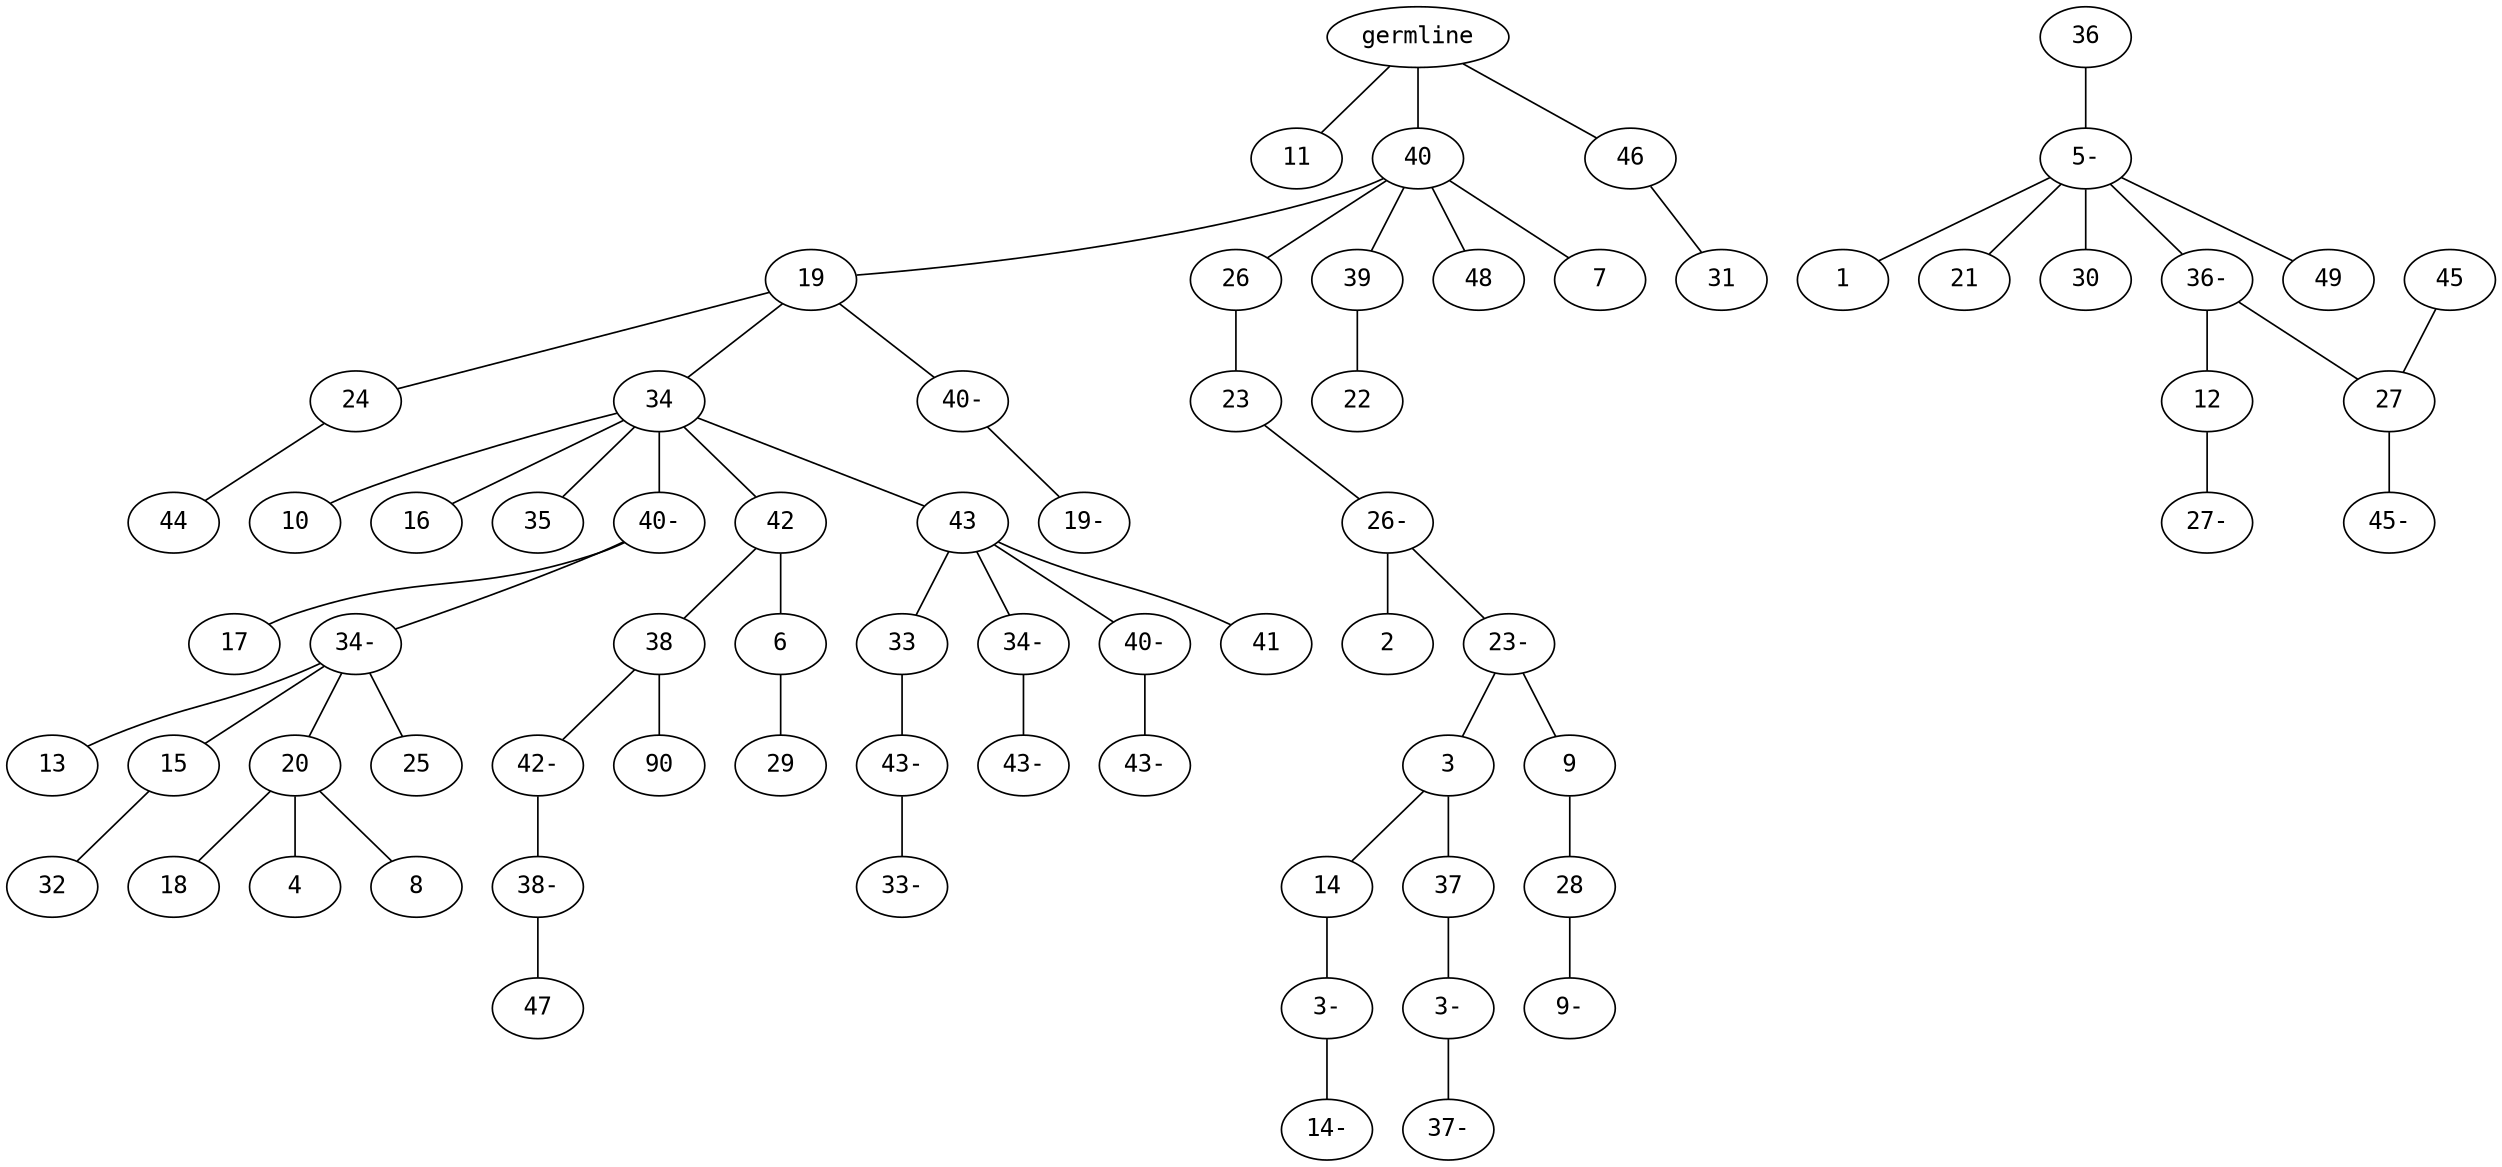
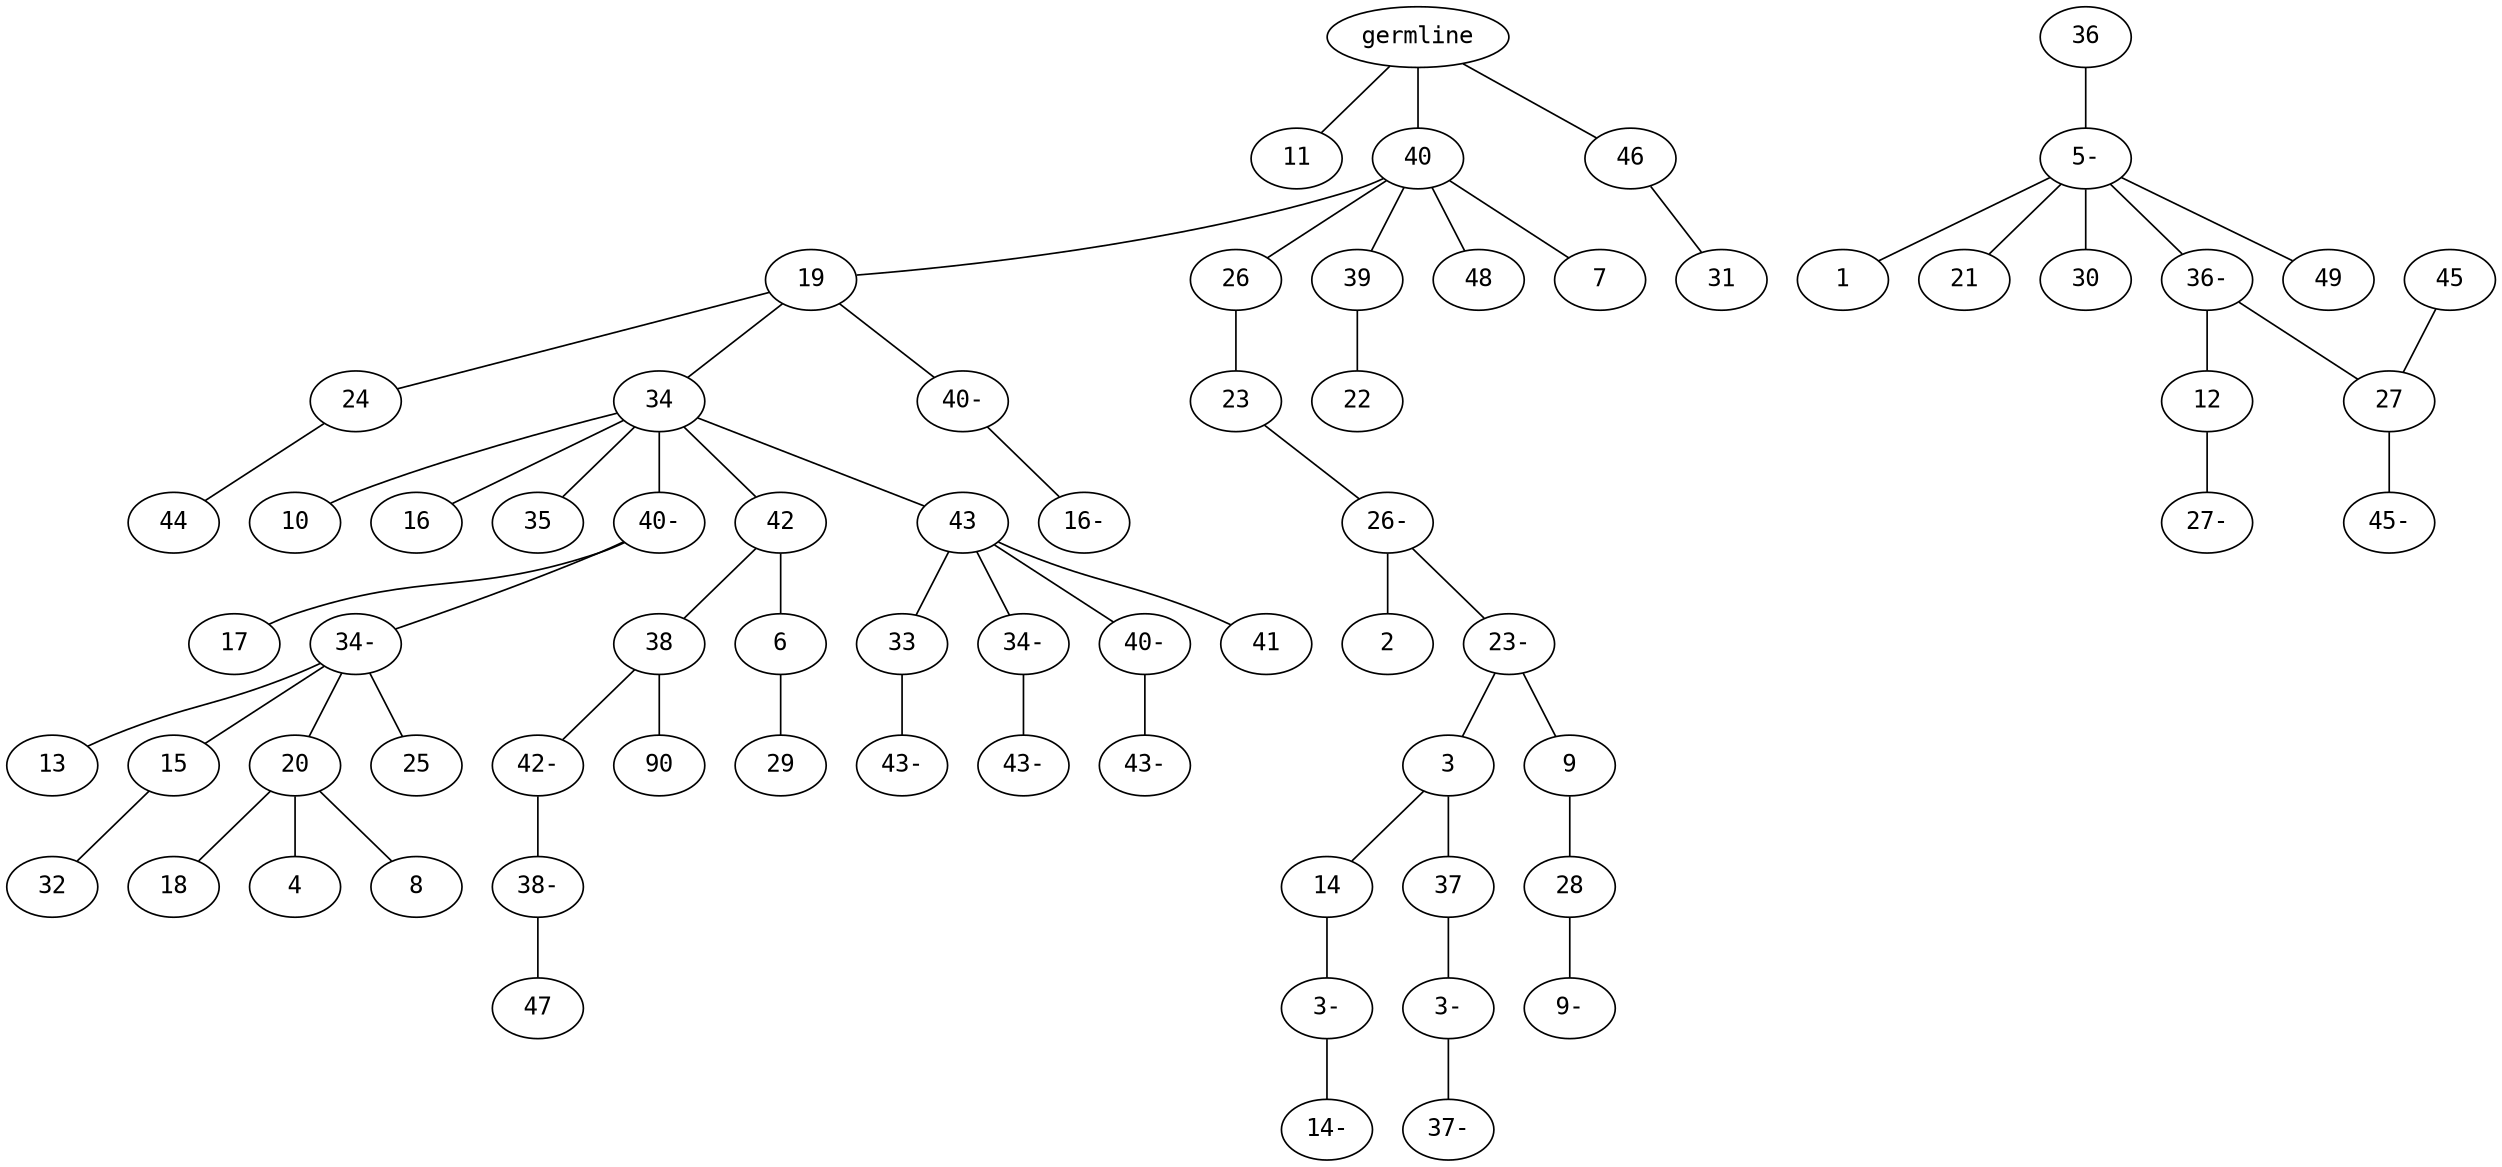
node "19-": label "19-" -> "16-"
node "33-": removed
